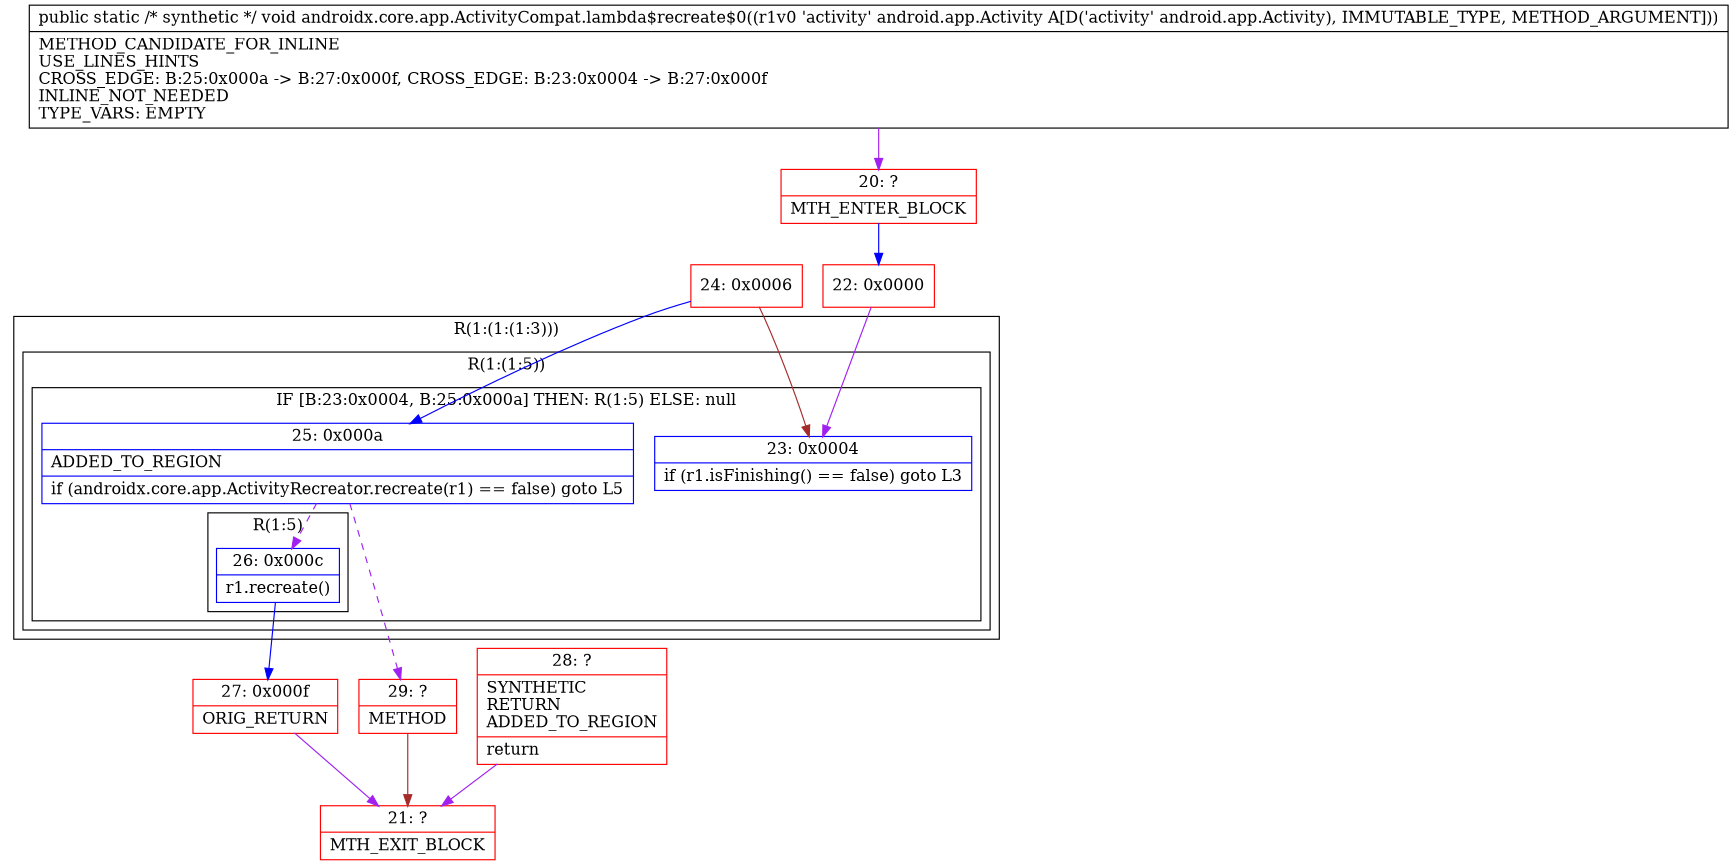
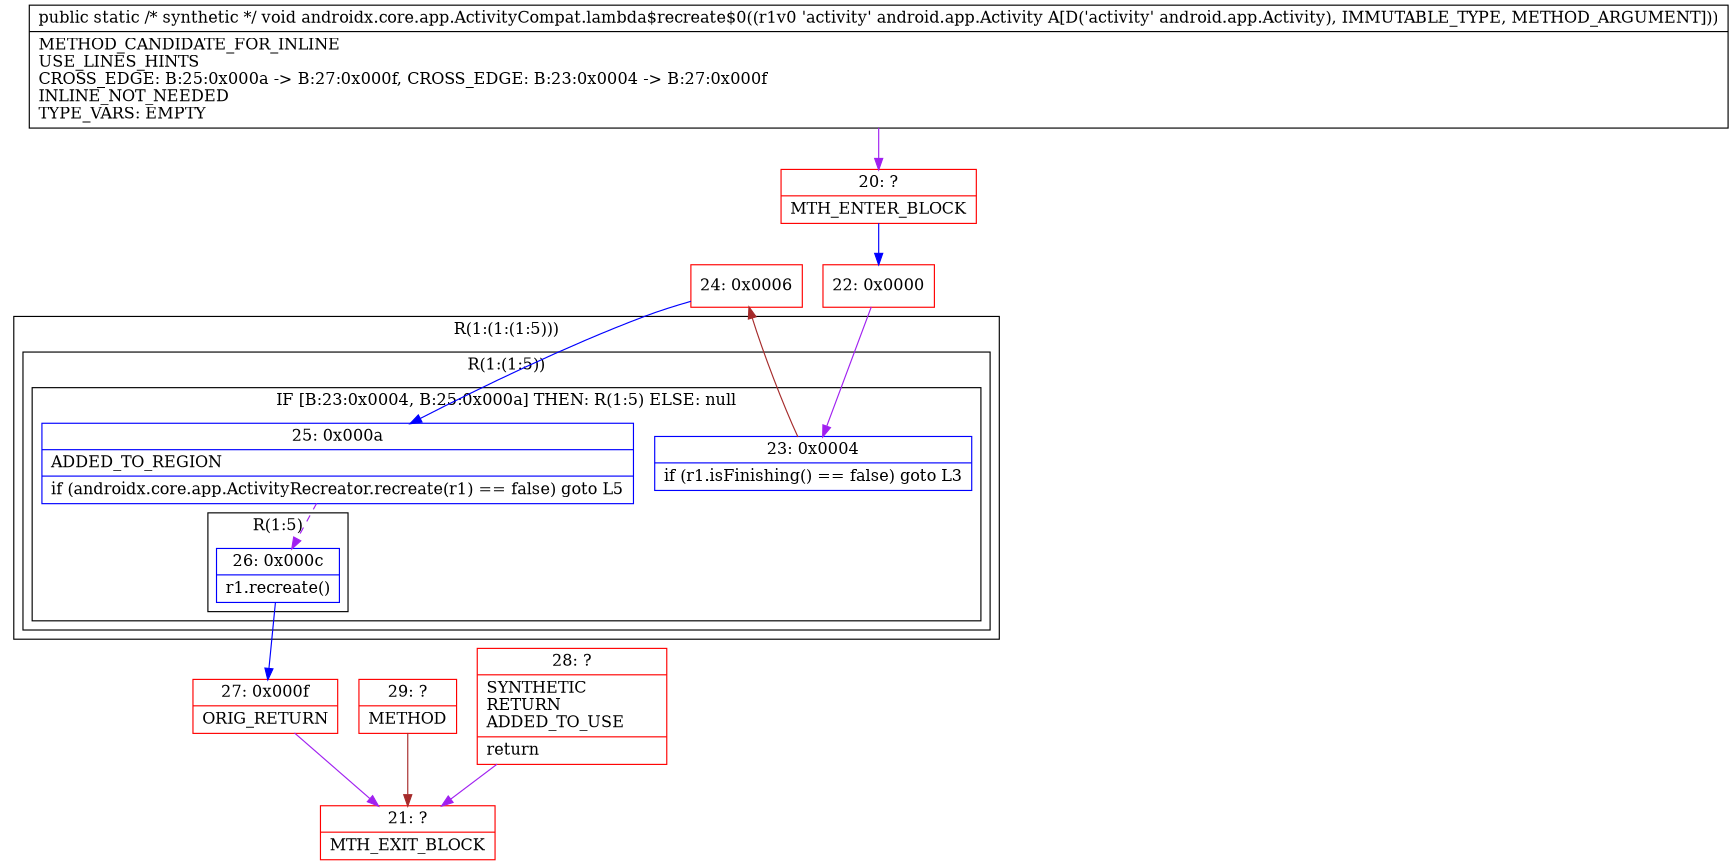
cluster "R(1:(1:(1:3)))": label "R(1:(1:(1:3)))" -> "R(1:(1:(1:5)))"
edge "24: 0x0006" -> "23: 0x0004": reversed
edge "25: 0x000a" -> "29: ?": removed
node "28: ?": text "ADDED_TO_REGION" -> "ADDED_TO_USE"
